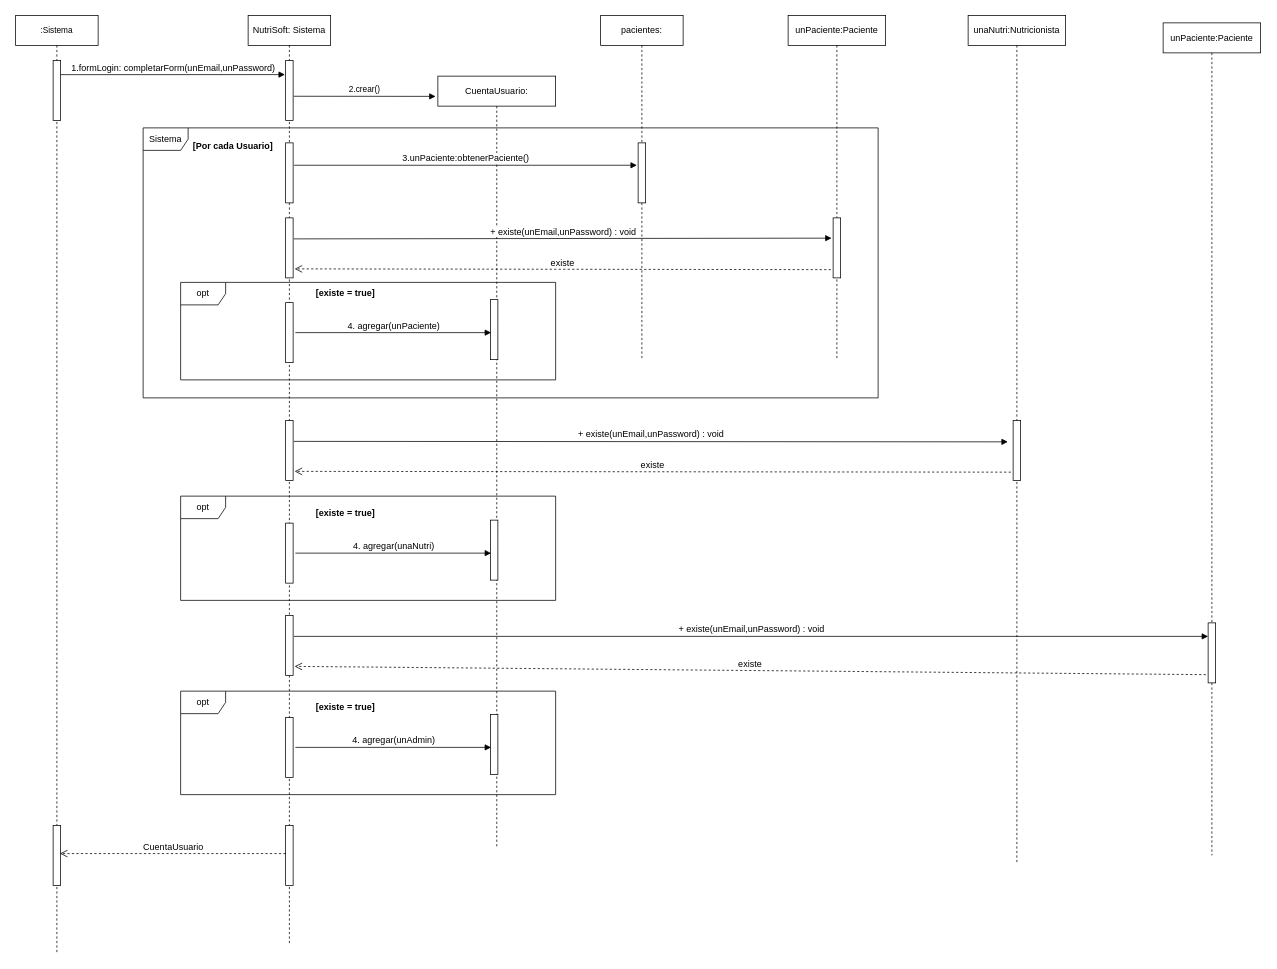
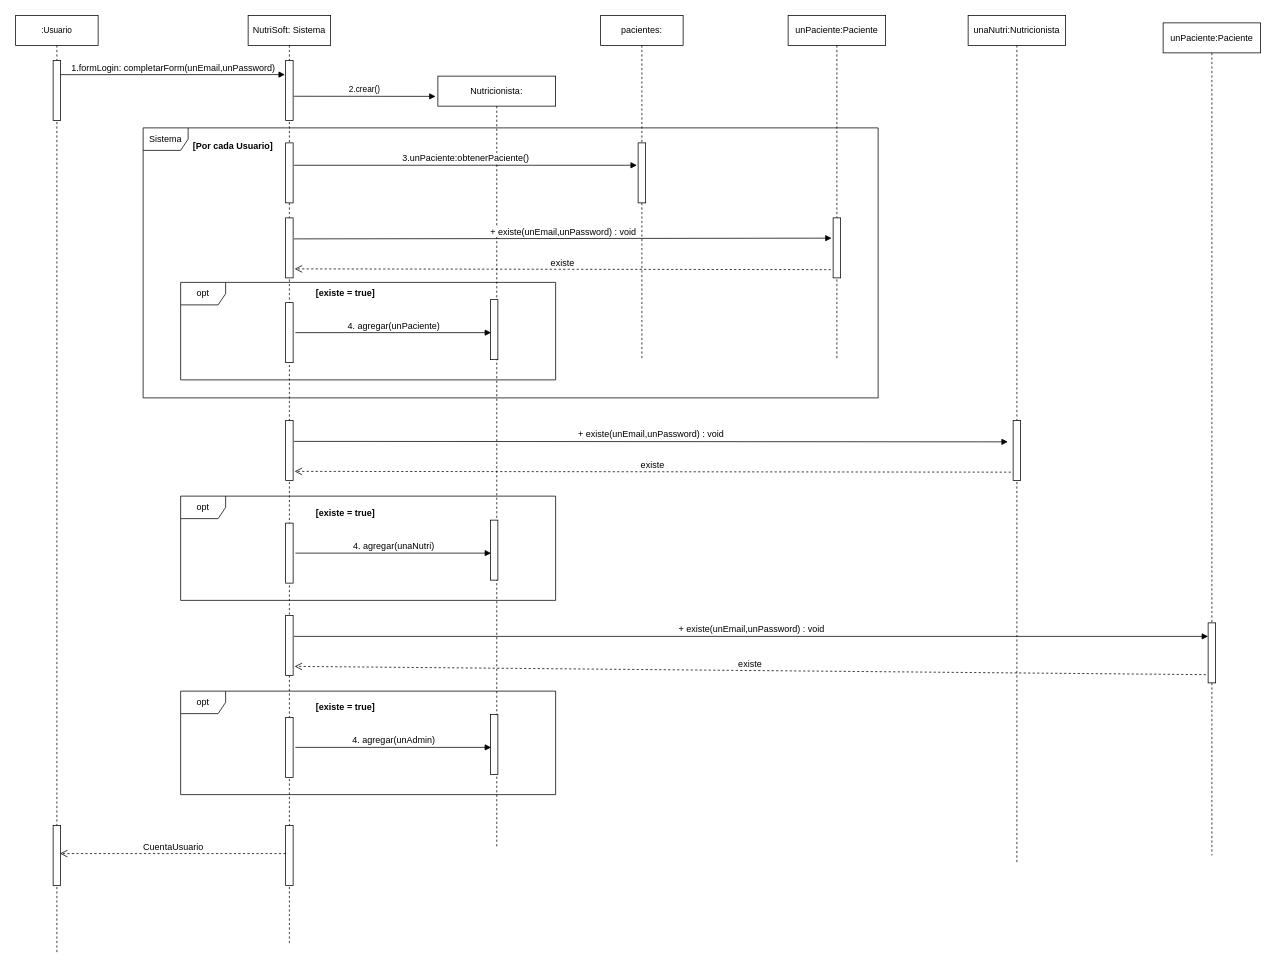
node ":Sistema": label ":Sistema" -> ":Usuario"
node "CuentaUsuario:": label "CuentaUsuario:" -> "Nutricionista:"
